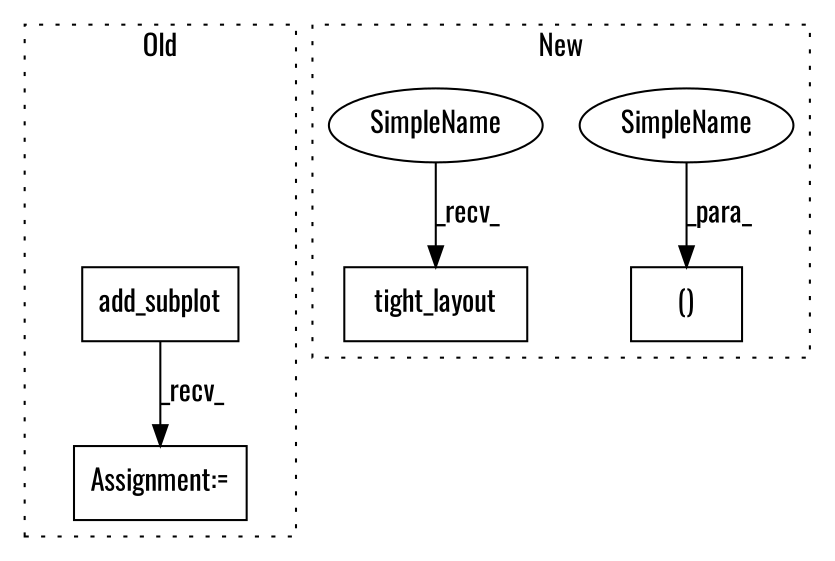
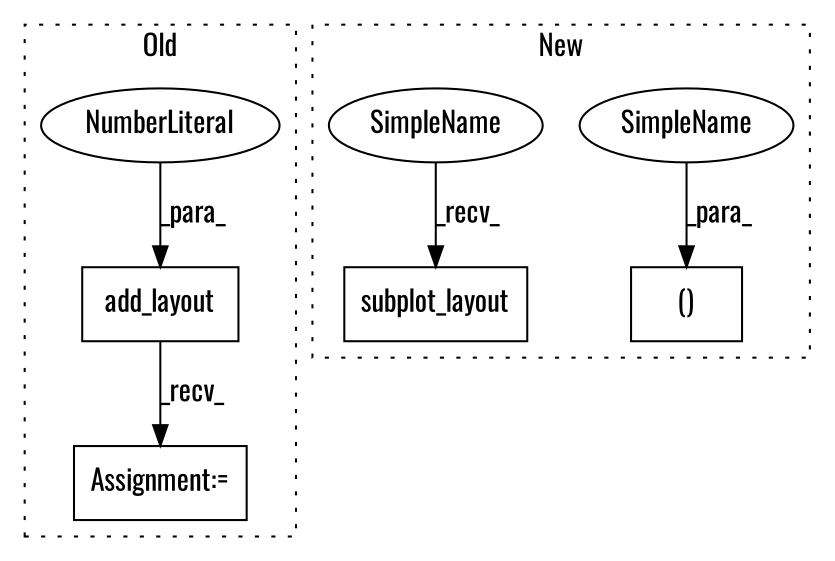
node "NumberLiteral": added
node "add_subplot": label "add_subplot" -> "add_layout"
node "tight_layout": label "tight_layout" -> "subplot_layout"
